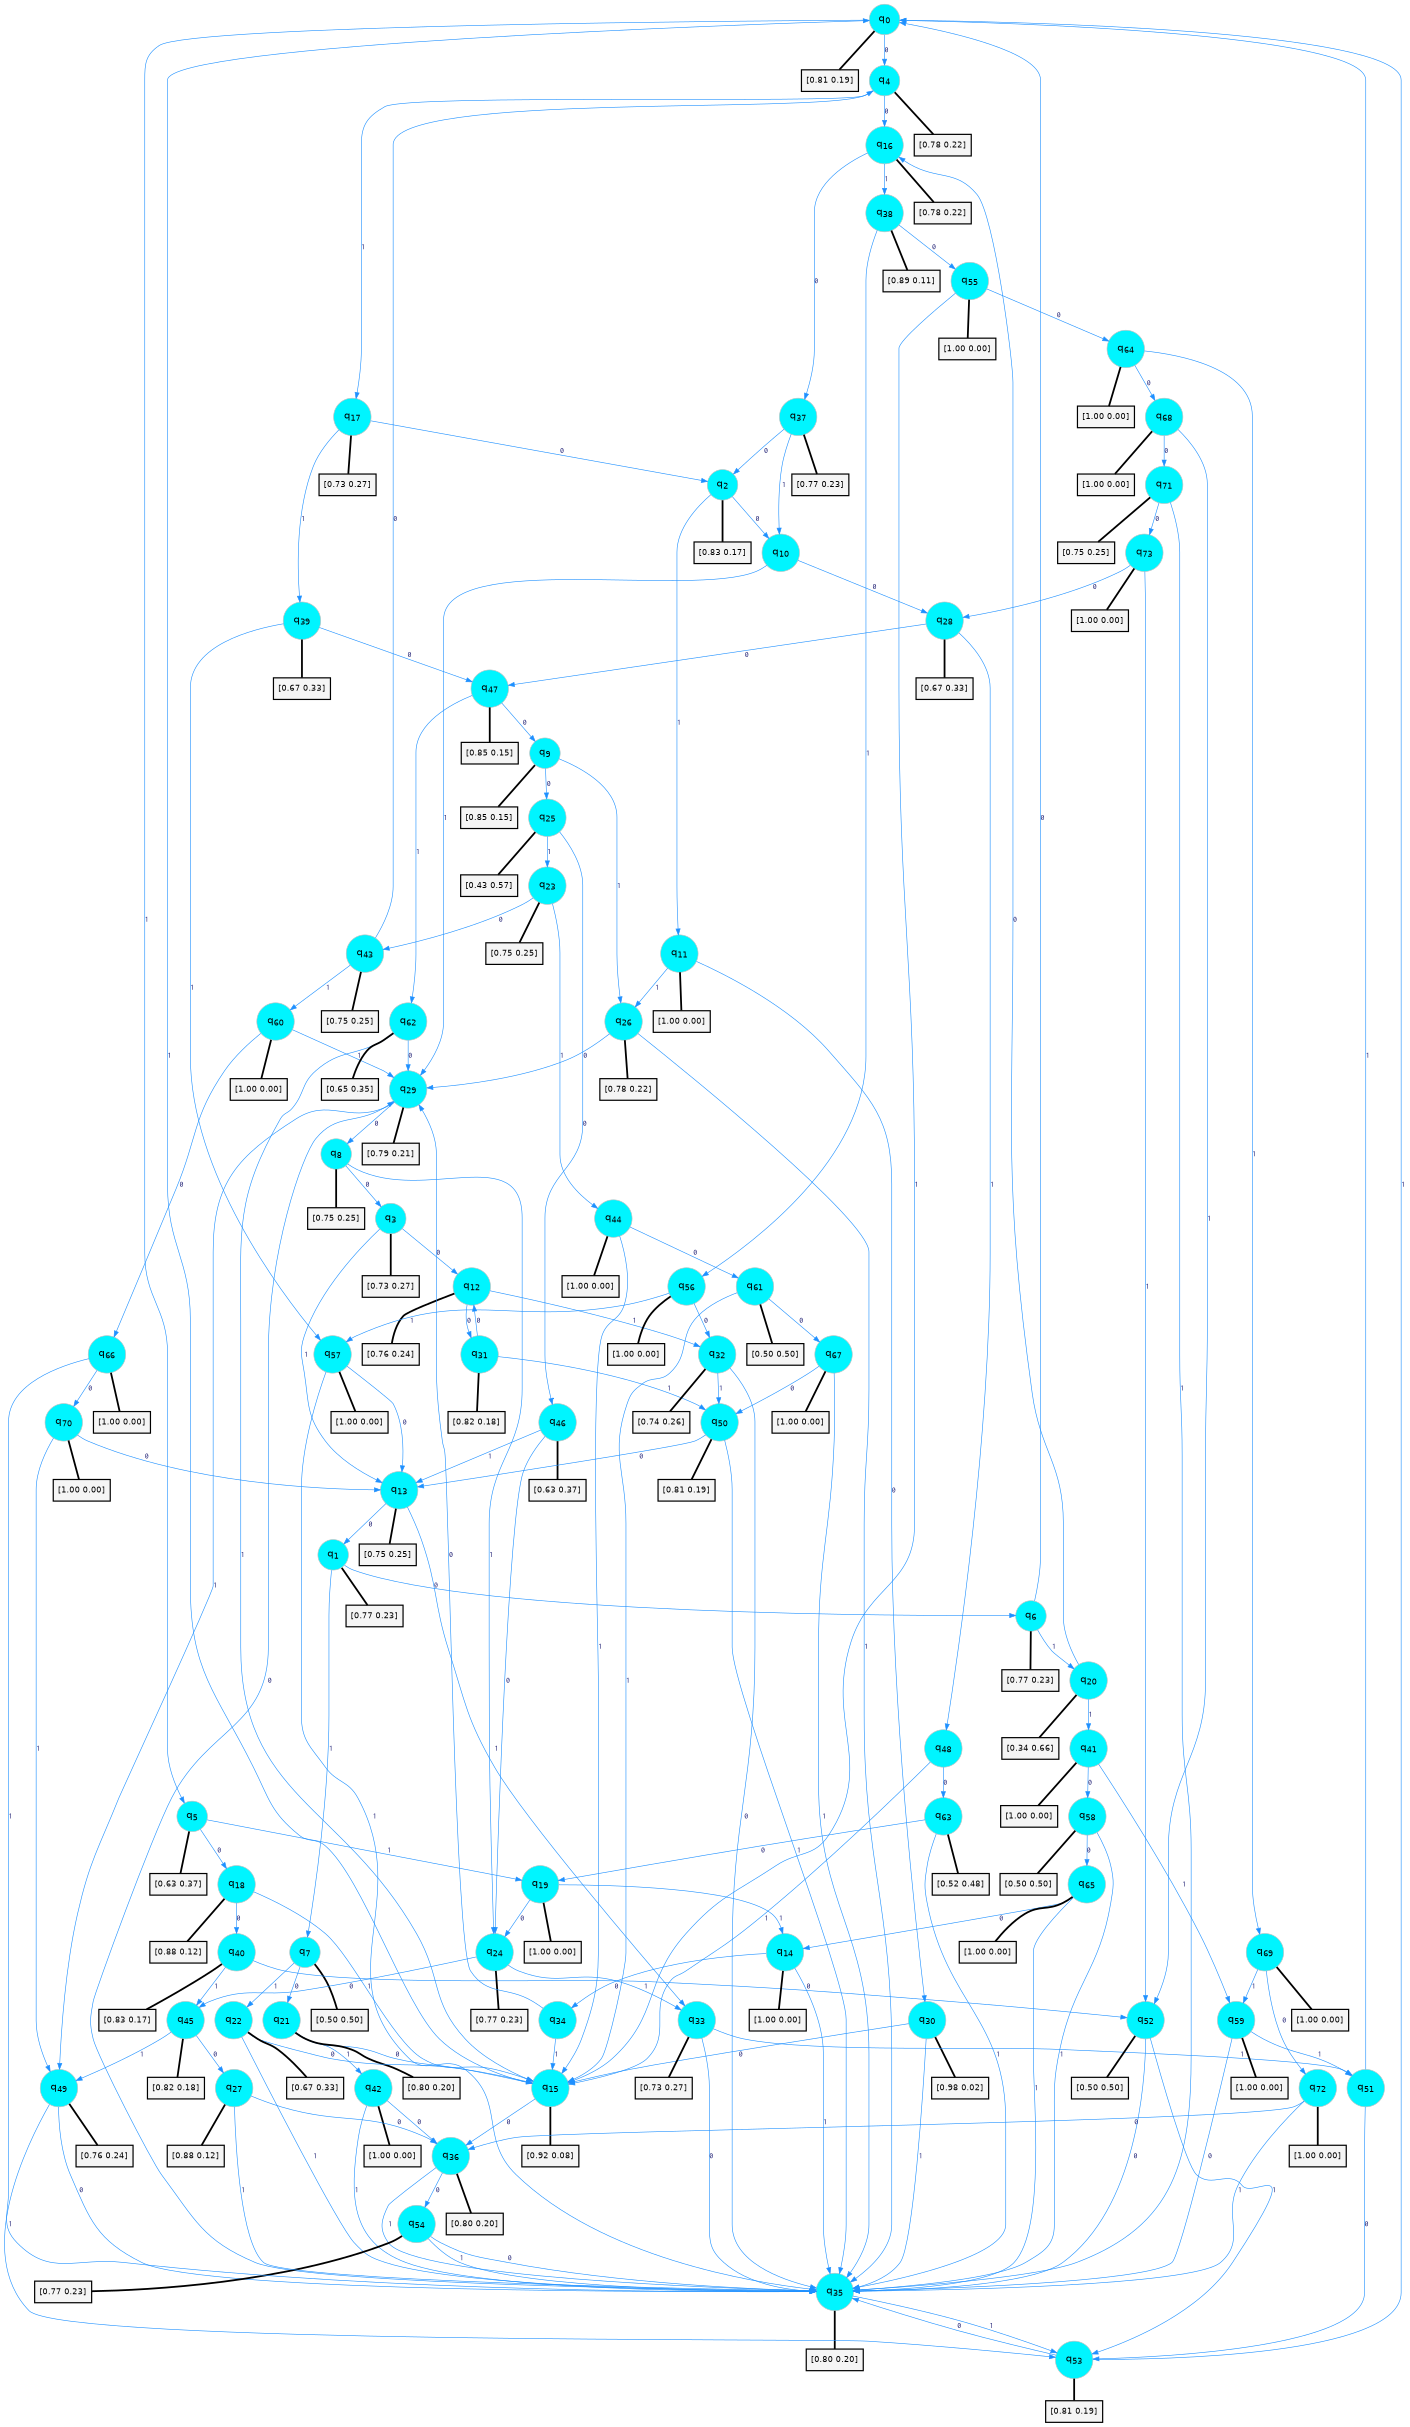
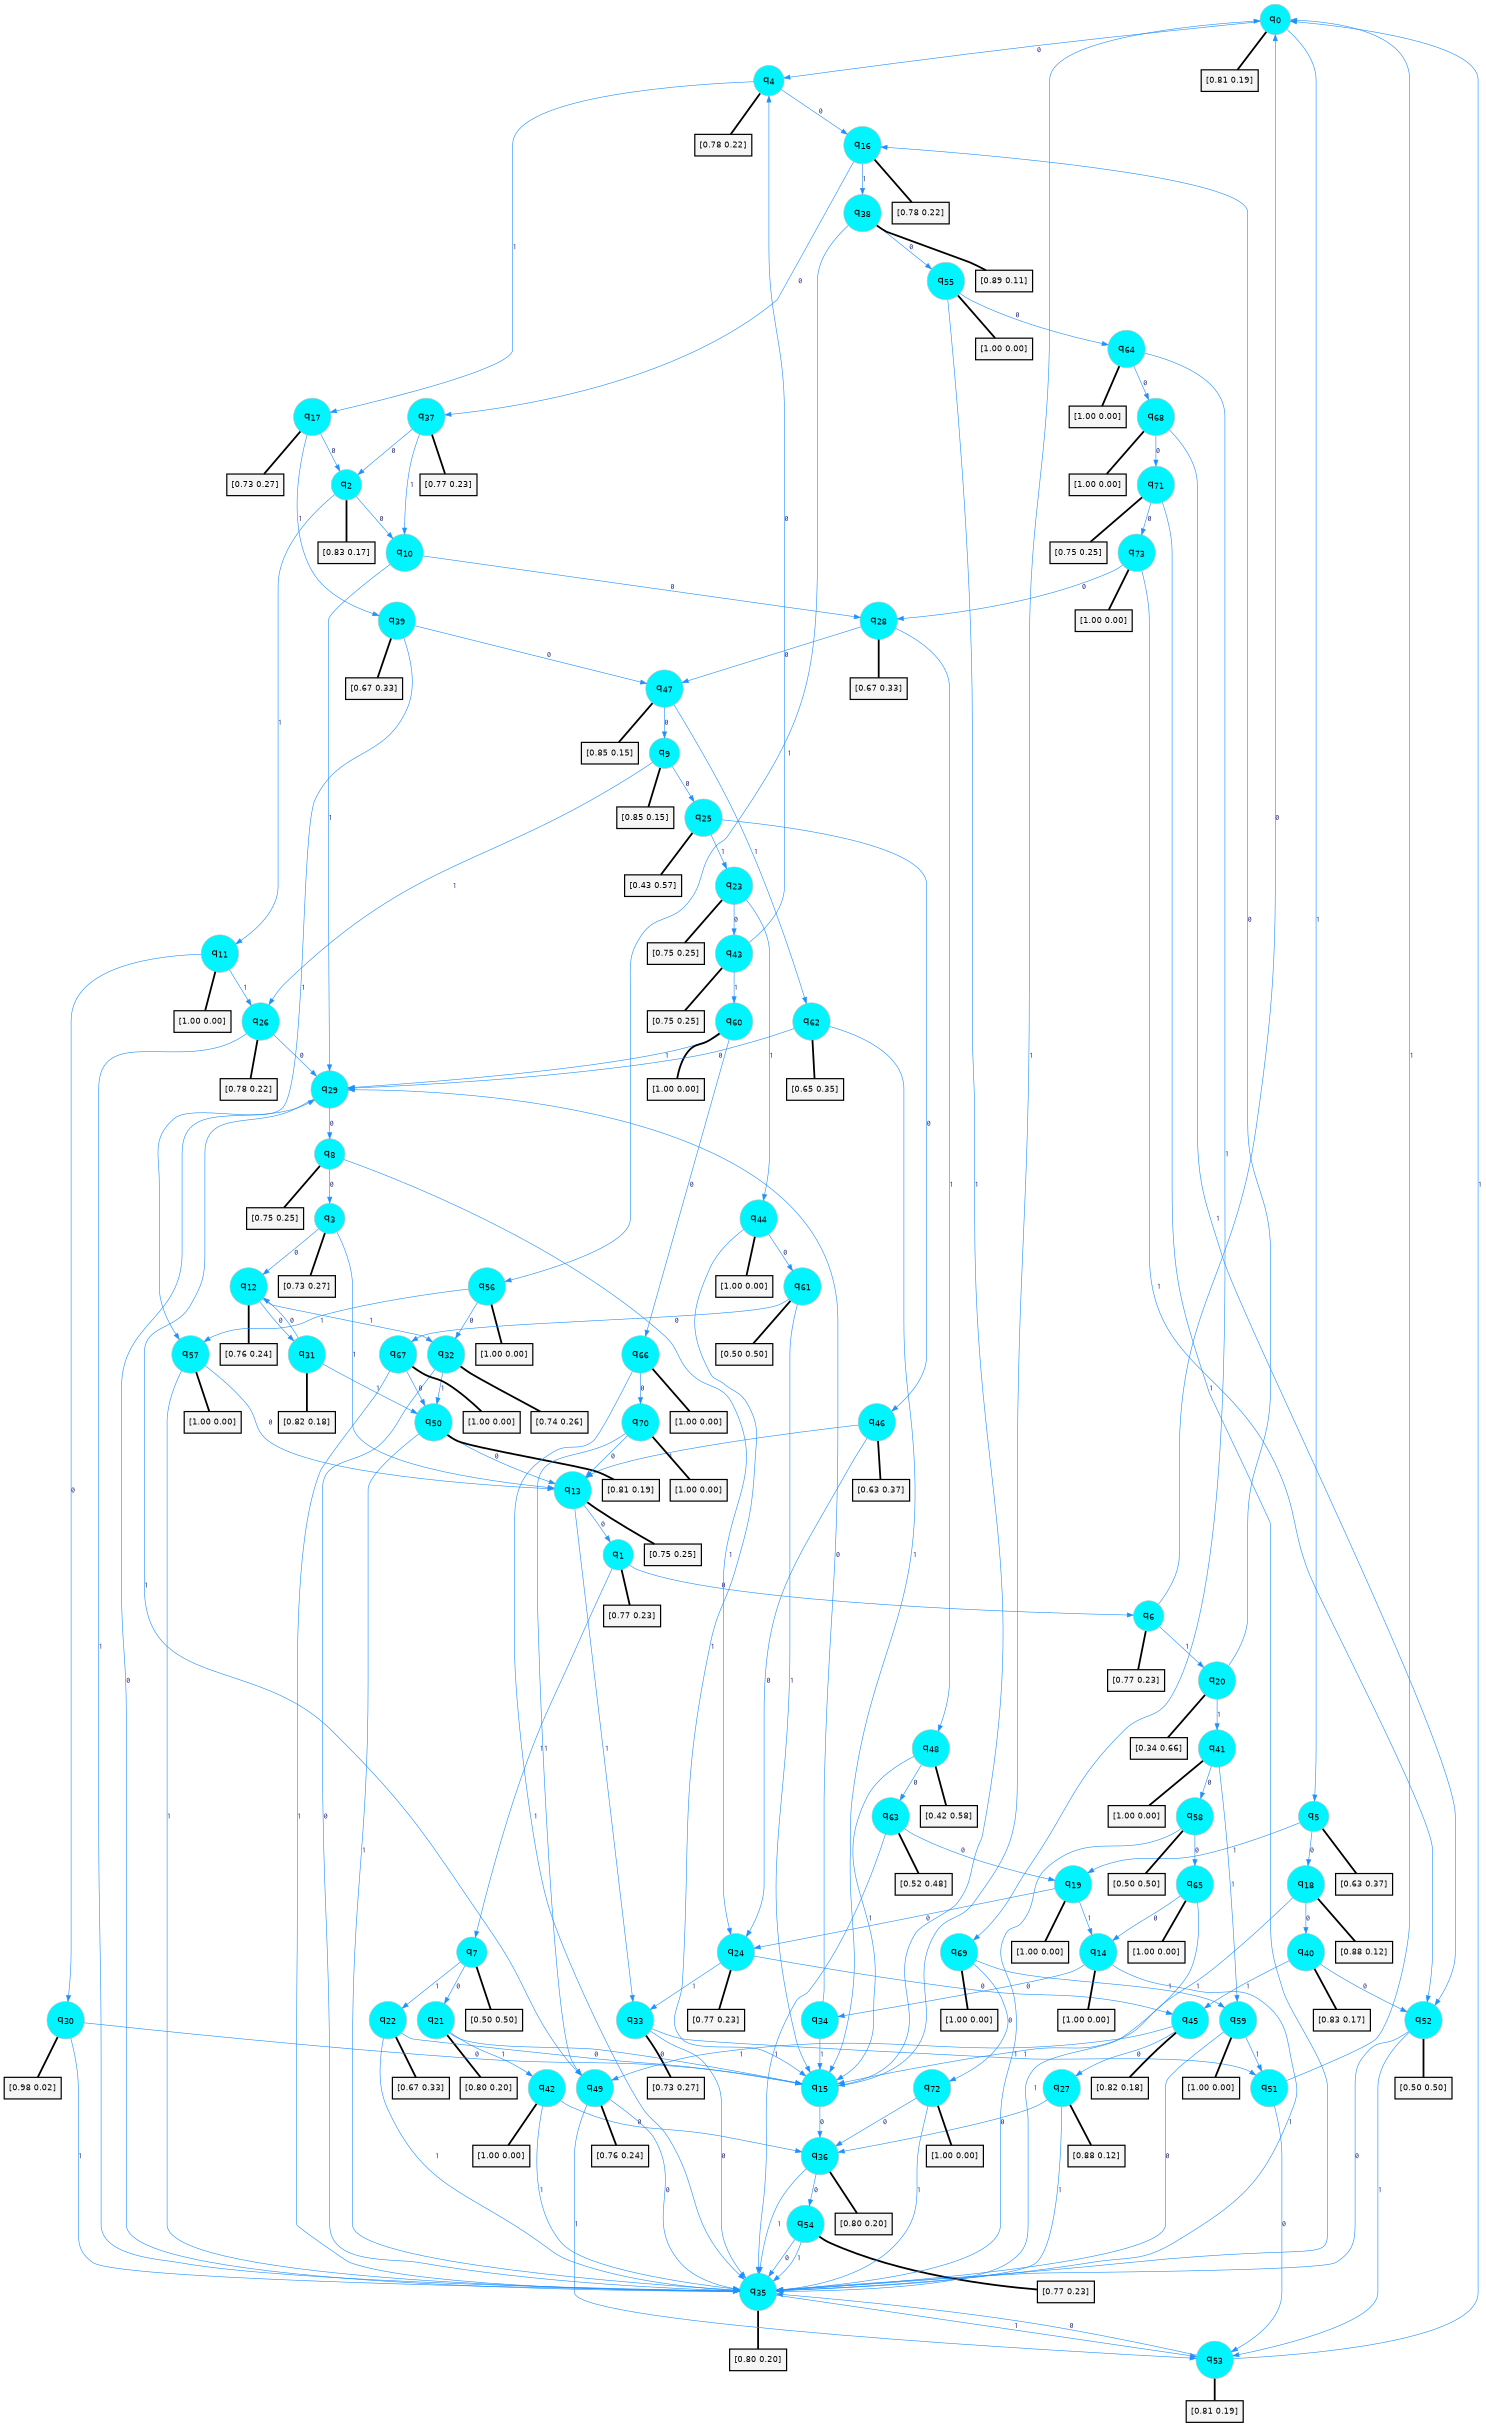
node "[0.79 0.21]": removed
node "[0.42 0.58]": added
node "[0.92 0.08]": removed
